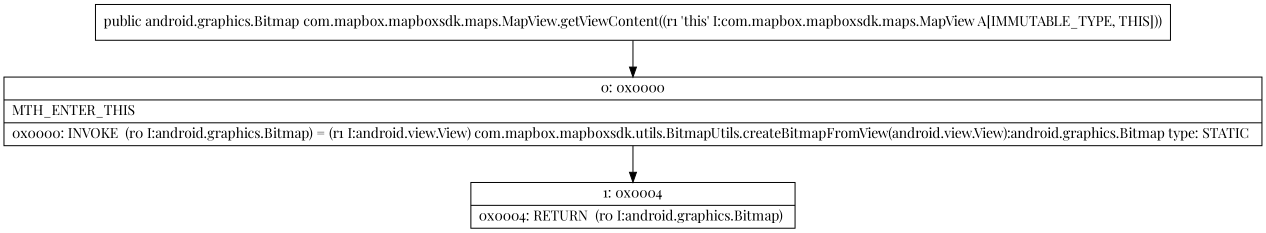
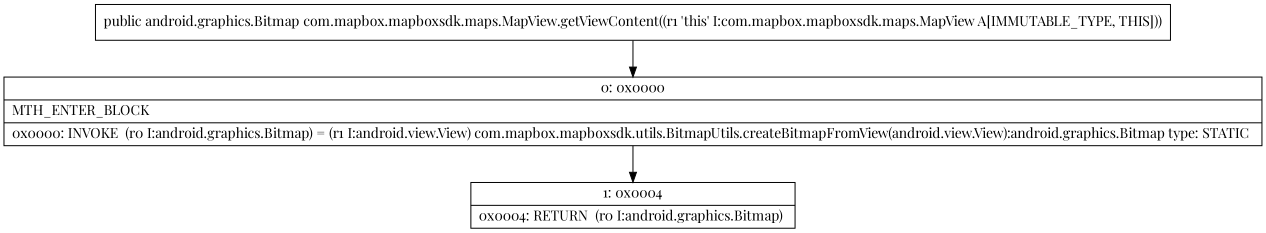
node "0: 0x0000": text "MTH_ENTER_THIS" -> "MTH_ENTER_BLOCK"
